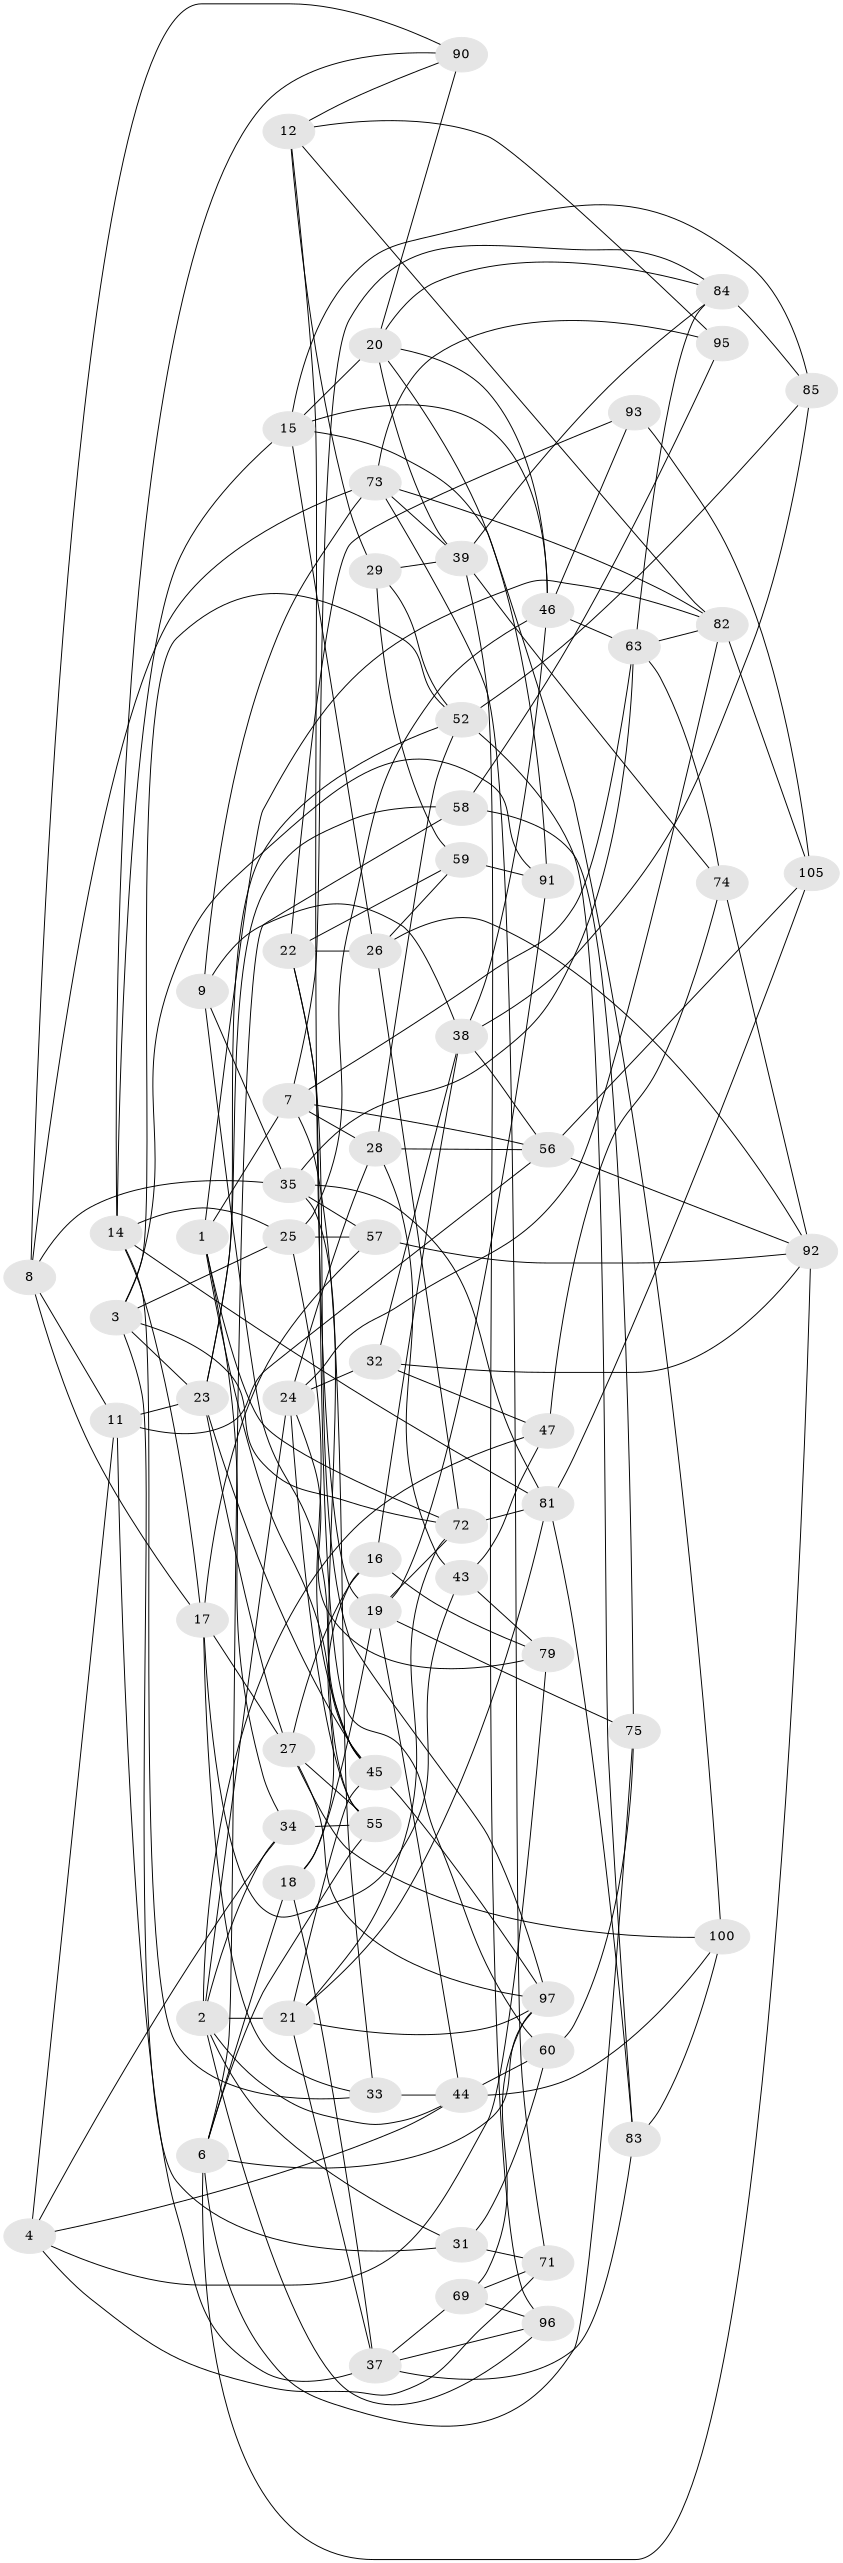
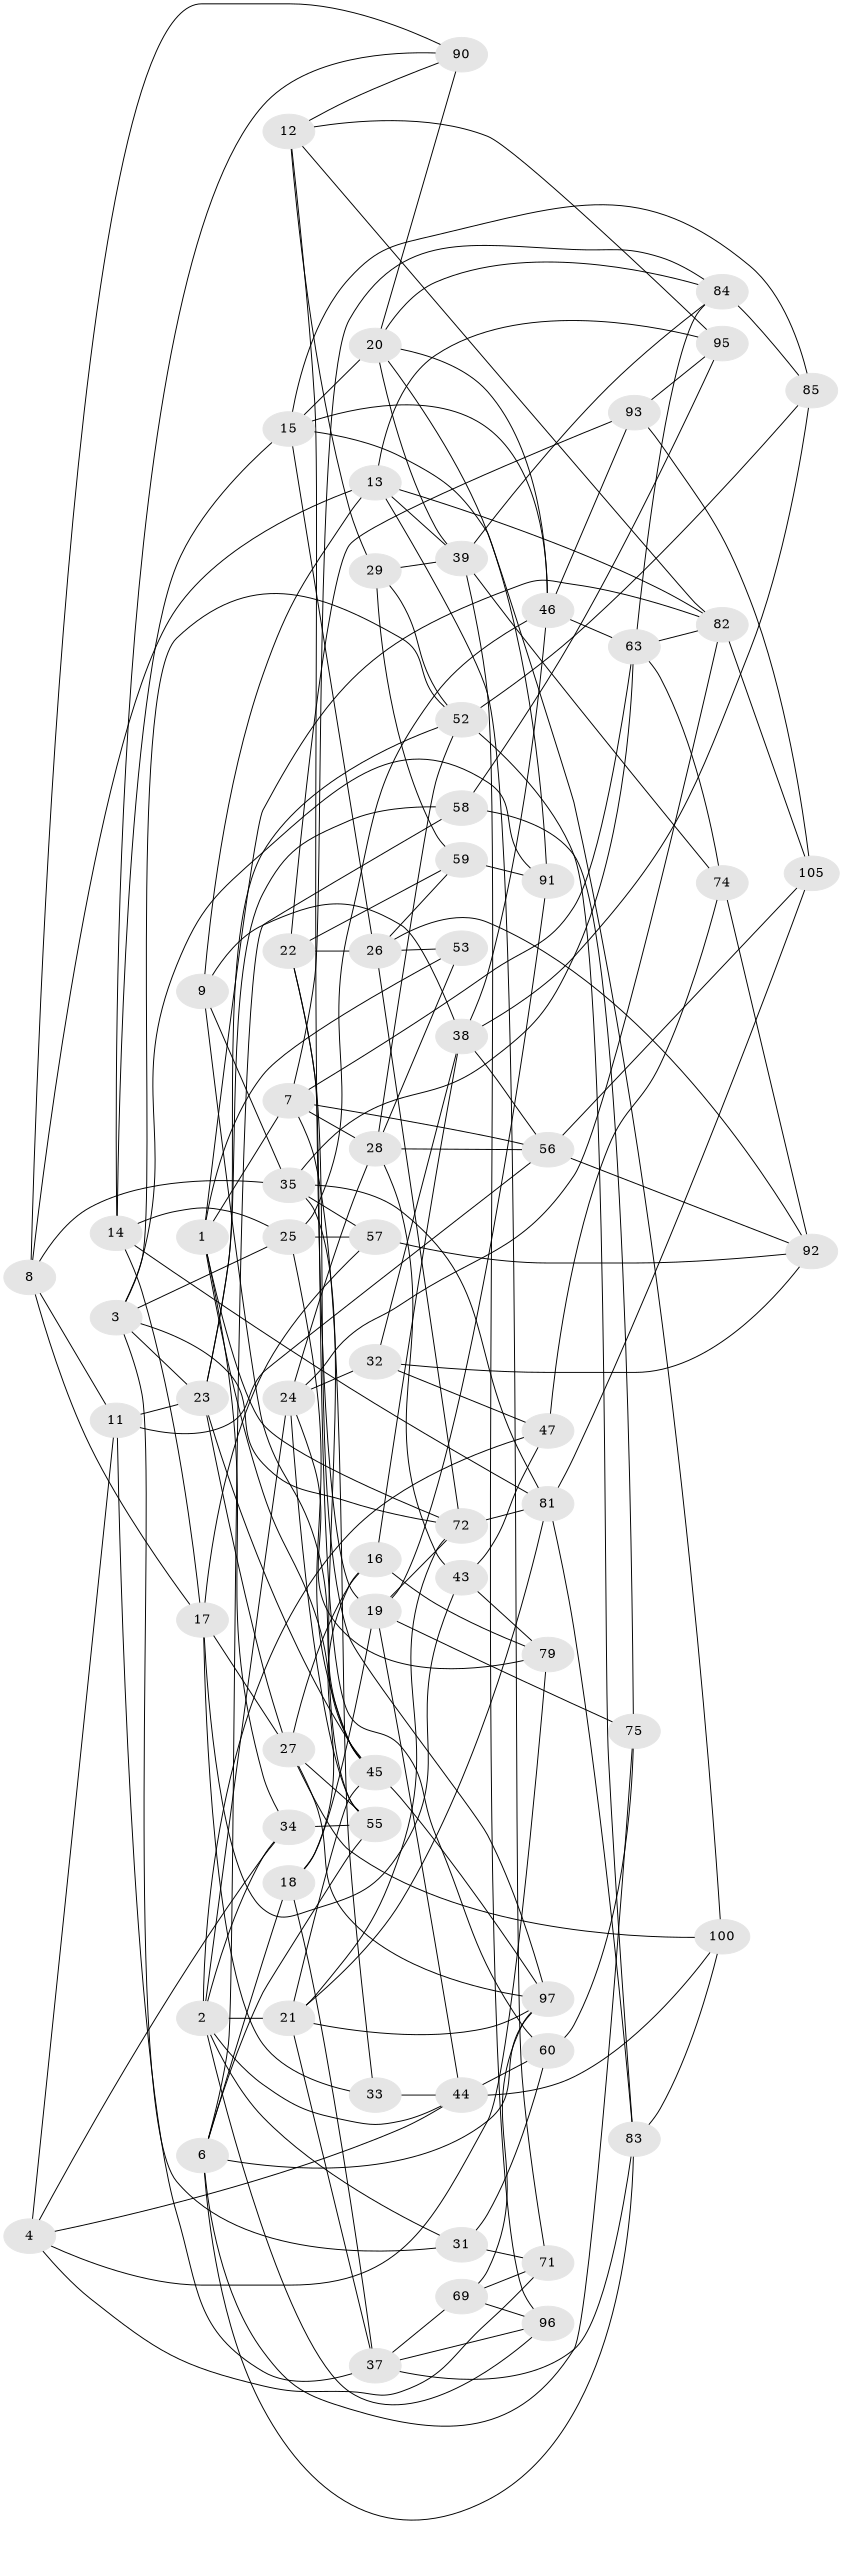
edge "95" -- "93": added
node "73": label "73" -> "13"
node "53": added
edge "14" -- "33": removed
edge "92" -- "6": now "83" -- "6"
